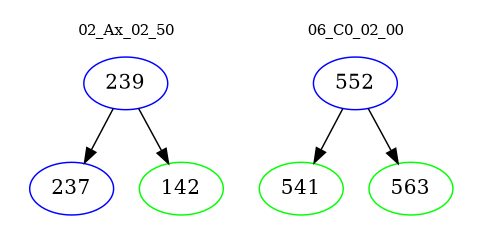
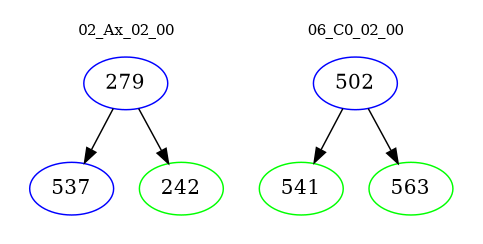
cluster "02_Ax_02_50": label "02_Ax_02_50" -> "02_Ax_02_00"
node "239": label "239" -> "279"
node "552": label "552" -> "502"
node "237": label "237" -> "537"
node "142": label "142" -> "242"
